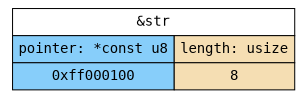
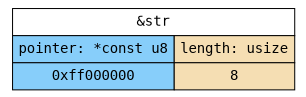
node "&str": text "0xff000100" -> "0xff000000"
